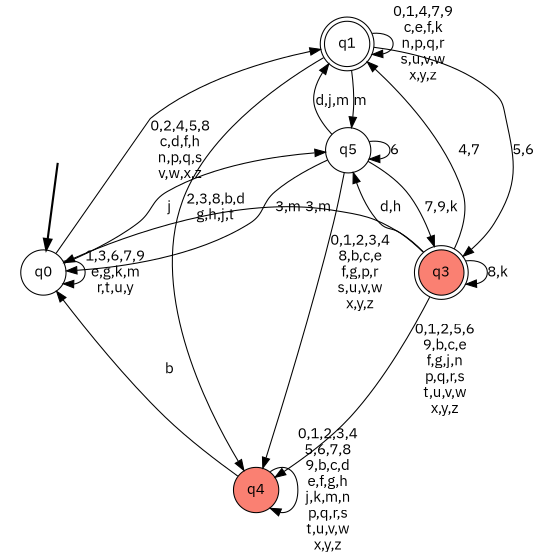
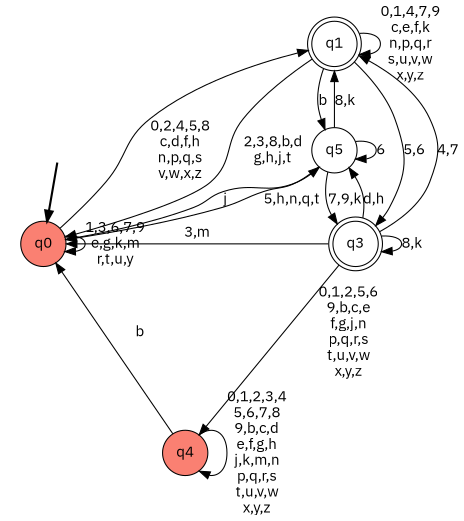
edge "q5" -> "q1": label "d,j,m" -> "8,k"
edge "q1" -> "q5": label "m" -> "b"
edge "q5" -> "q0": label "3,m" -> "5,h,n,q,t"
edge "q1" -> "q4": now "q1" -> "q0"
node "q0": fillcolor white -> salmon
node "q3": fillcolor salmon -> white
edge "q5" -> "q4": removed, label "0,1,2,3,4 8,b,c,e f,g,p,r s,u,v,w x,y,z"
